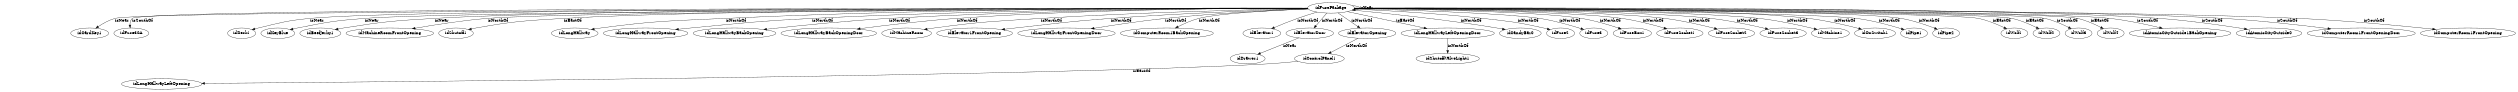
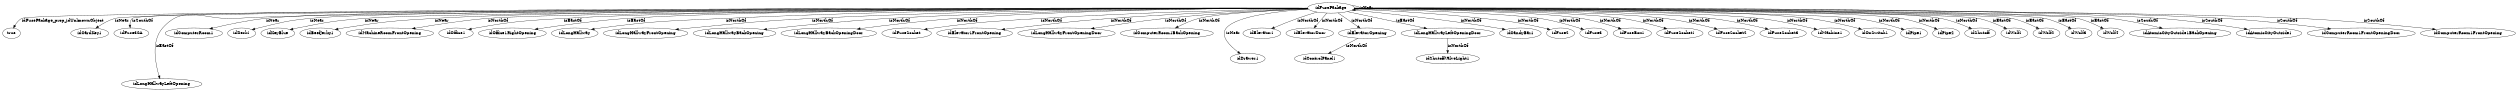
edge "idFusePackage" -> "idWolf3": label "isSouthOf" -> "isEastOf"
node "true": added
node "idComputerRoom1": added
node "idShutoff1": label "idShutoff1" -> "idOffice1"
node "idOffice1RightOpening": added
node "idMachineRoom": label "idMachineRoom" -> "idFuseSocket"
node "idCandyBar0": label "idCandyBar0" -> "idCandyBar1"
node "idShutoff": added
node "idAtomicCityOutside0": label "idAtomicCityOutside0" -> "idAtomicCityOutside1"
edge "idElevatorDoor" -> "idDrawer1": now "idFusePackage" -> "idDrawer1"
edge "idControlPanel1" -> "idLongHallwayLeftOpening": now "idFusePackage" -> "idLongHallwayLeftOpening"
